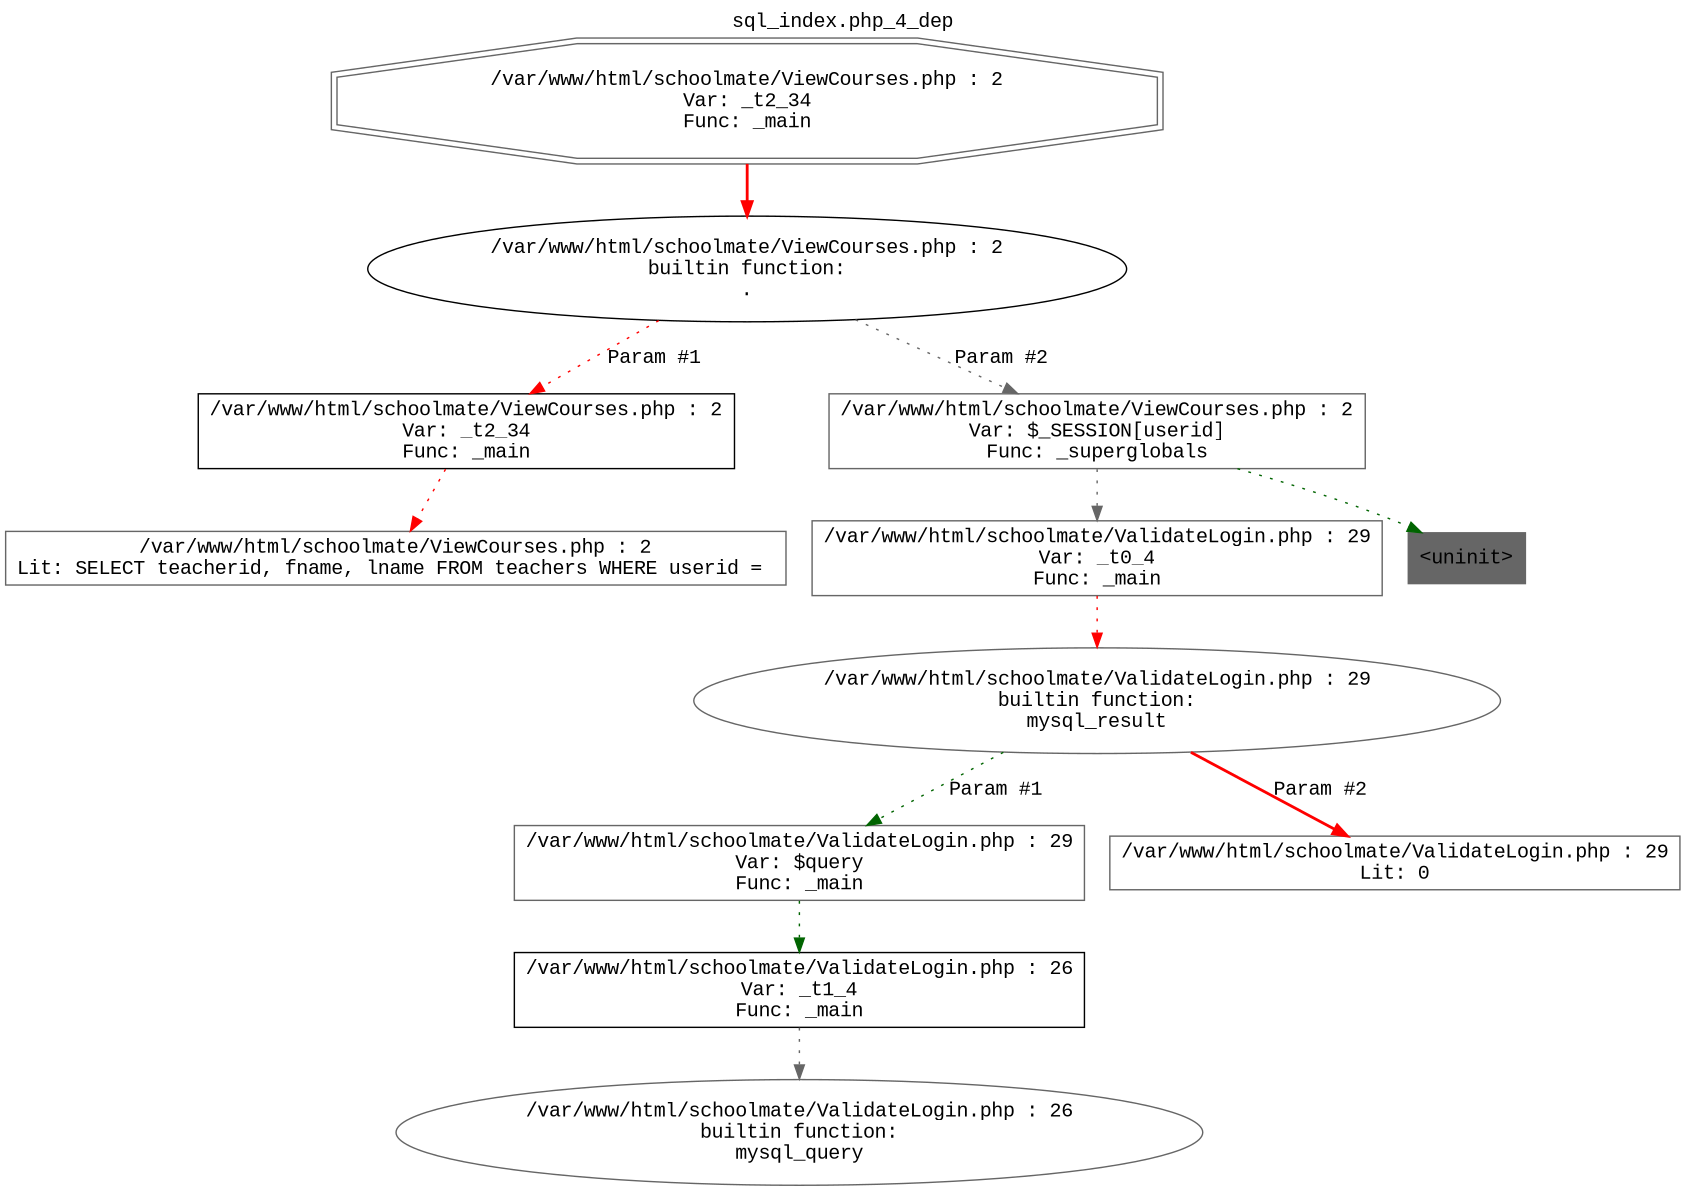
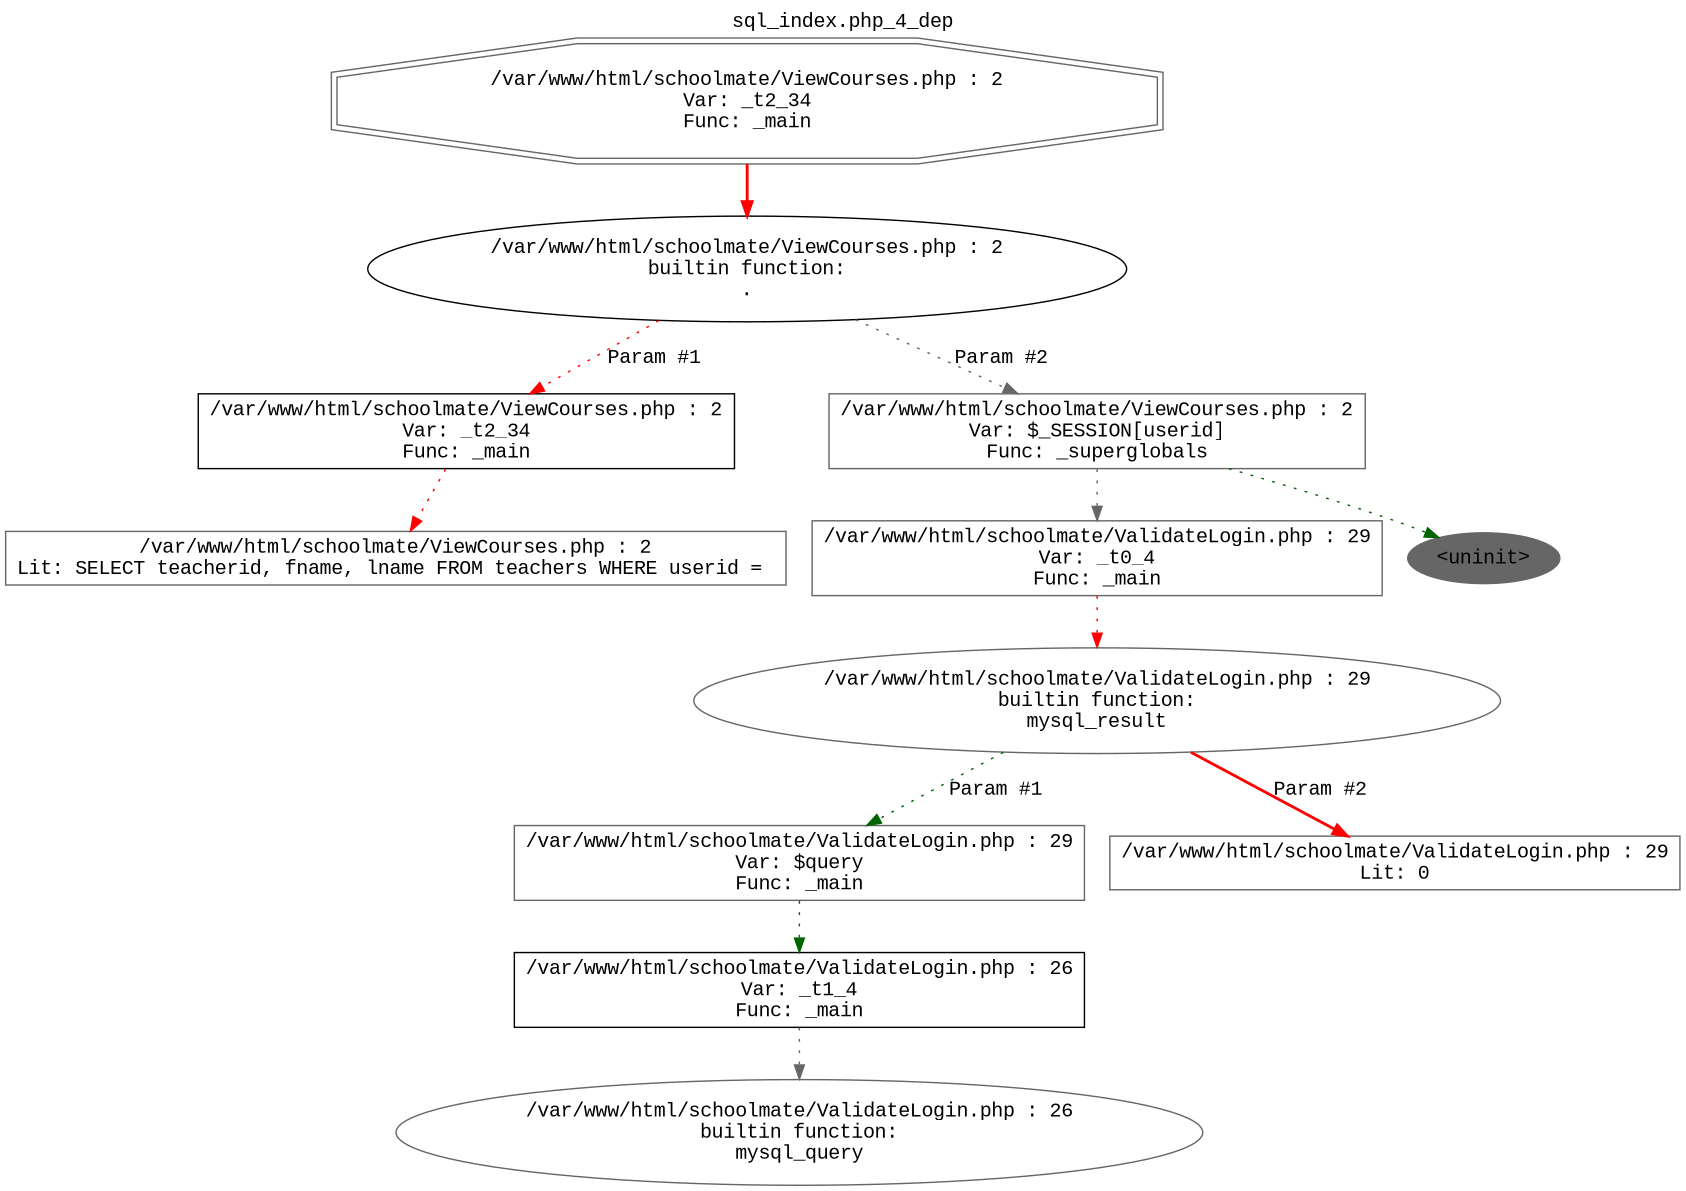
node "<uninit>": shape box -> ellipse
